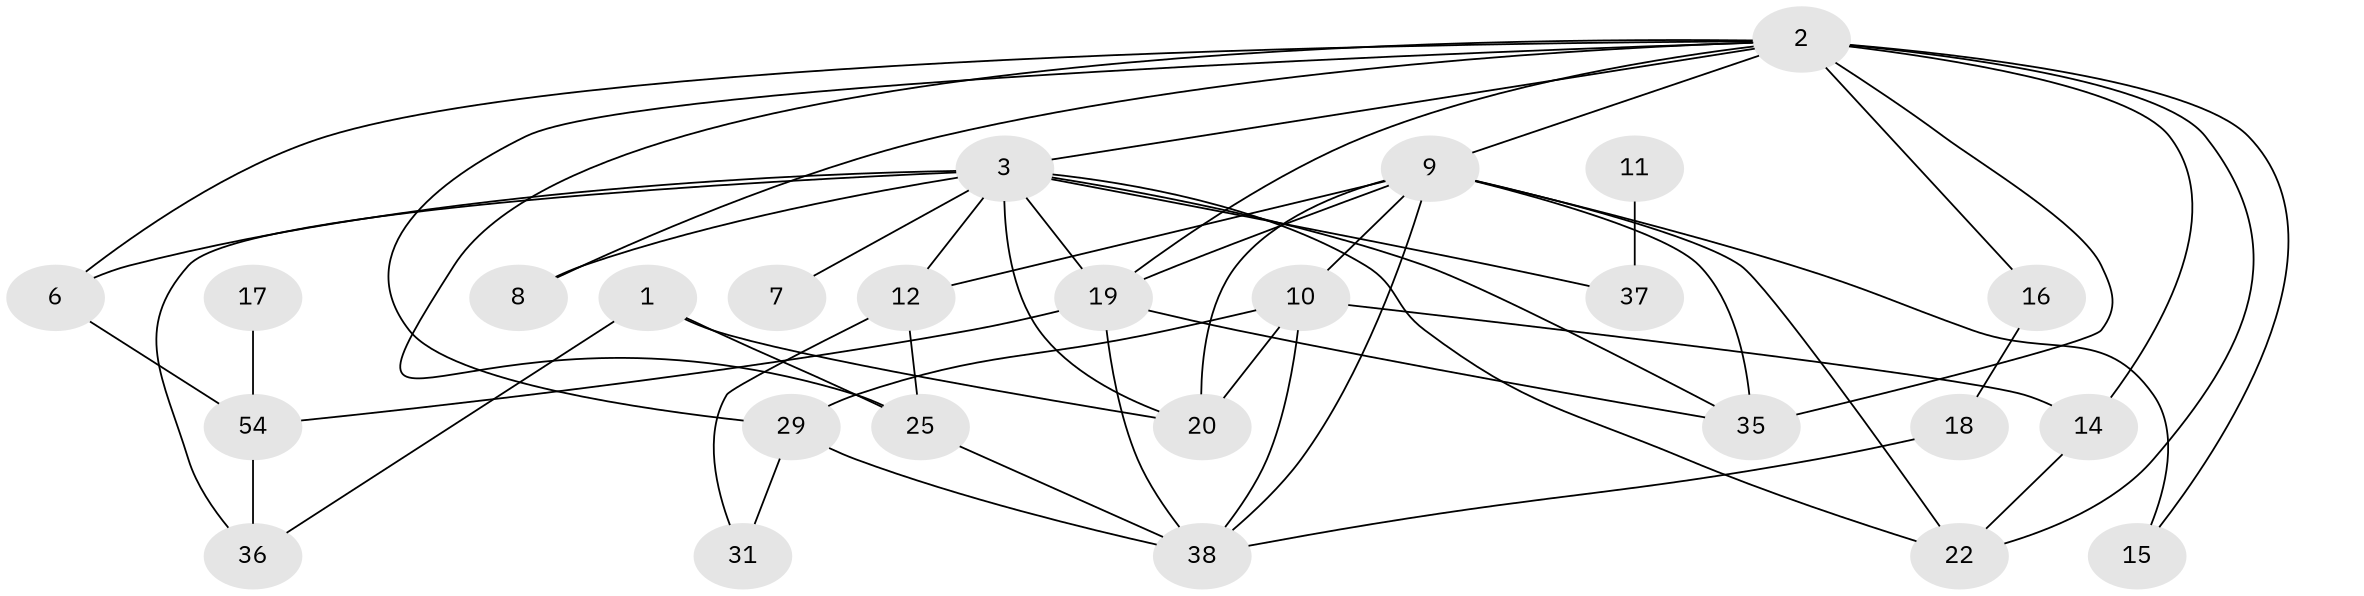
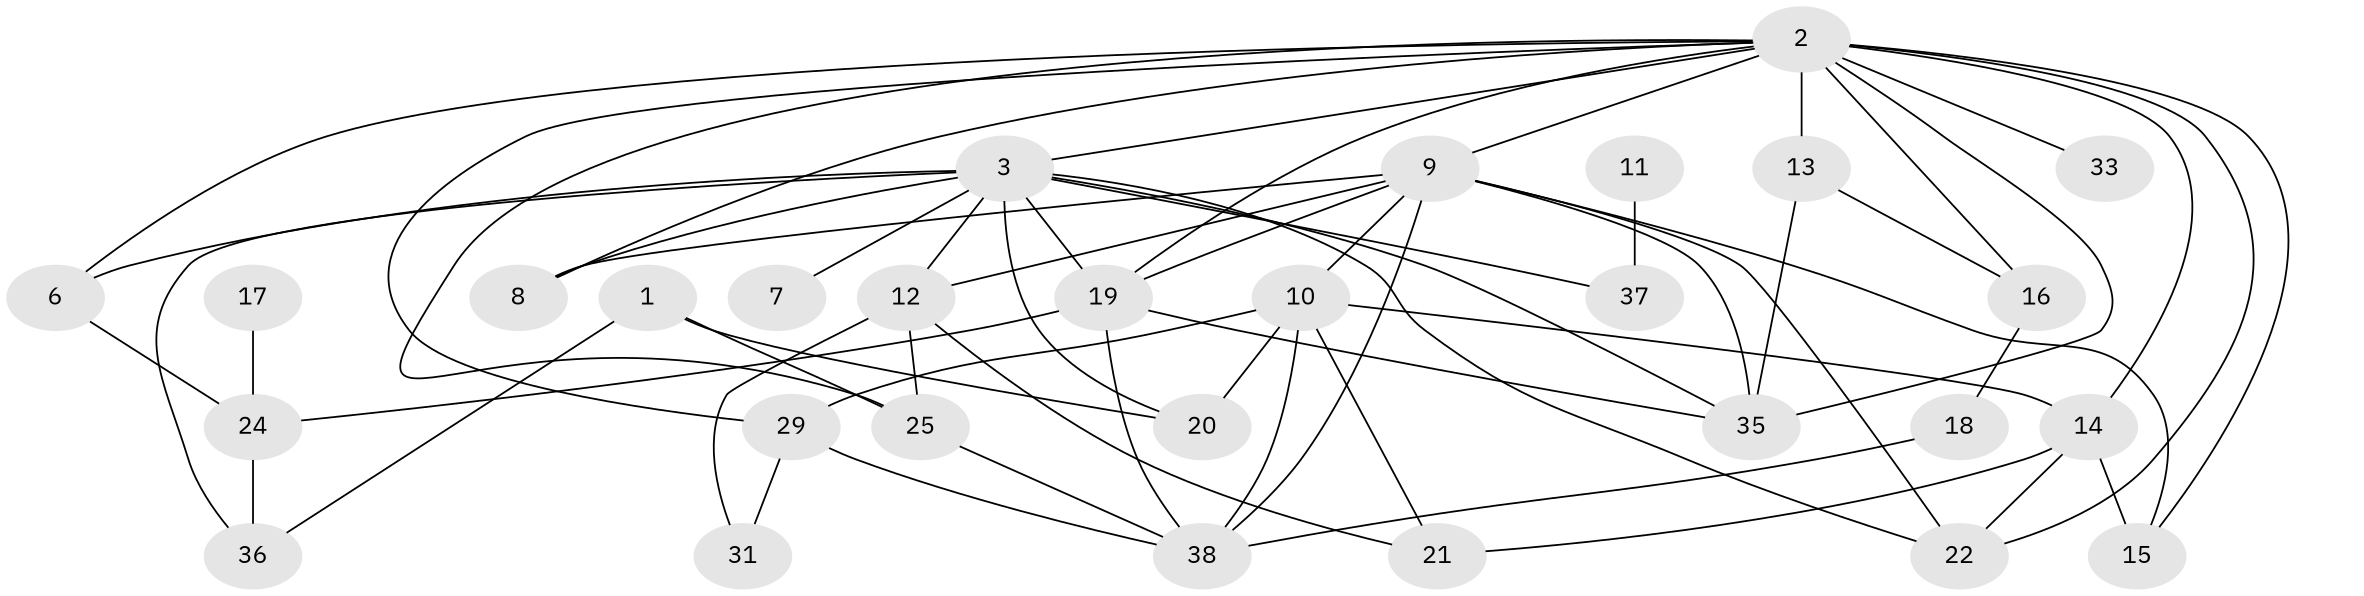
node "13": added
node "33": added
edge "9" -- "20": now "9" -- "8"
node "54": label "54" -> "24"
edge "14" -- "15": added
node "21": added
